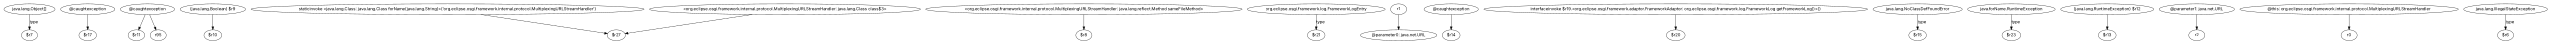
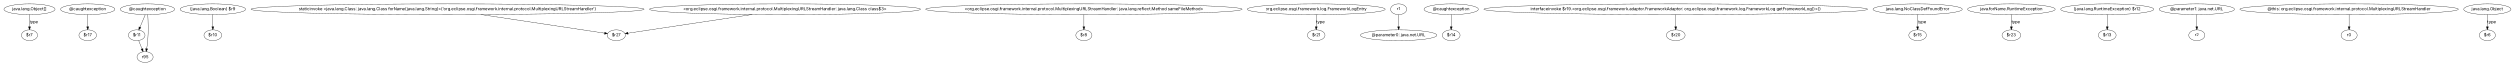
node "java.lang.IllegalStateException": label "java.lang.IllegalStateException" -> "java.lang.Object"
edge "$r11" -> "r95": added
